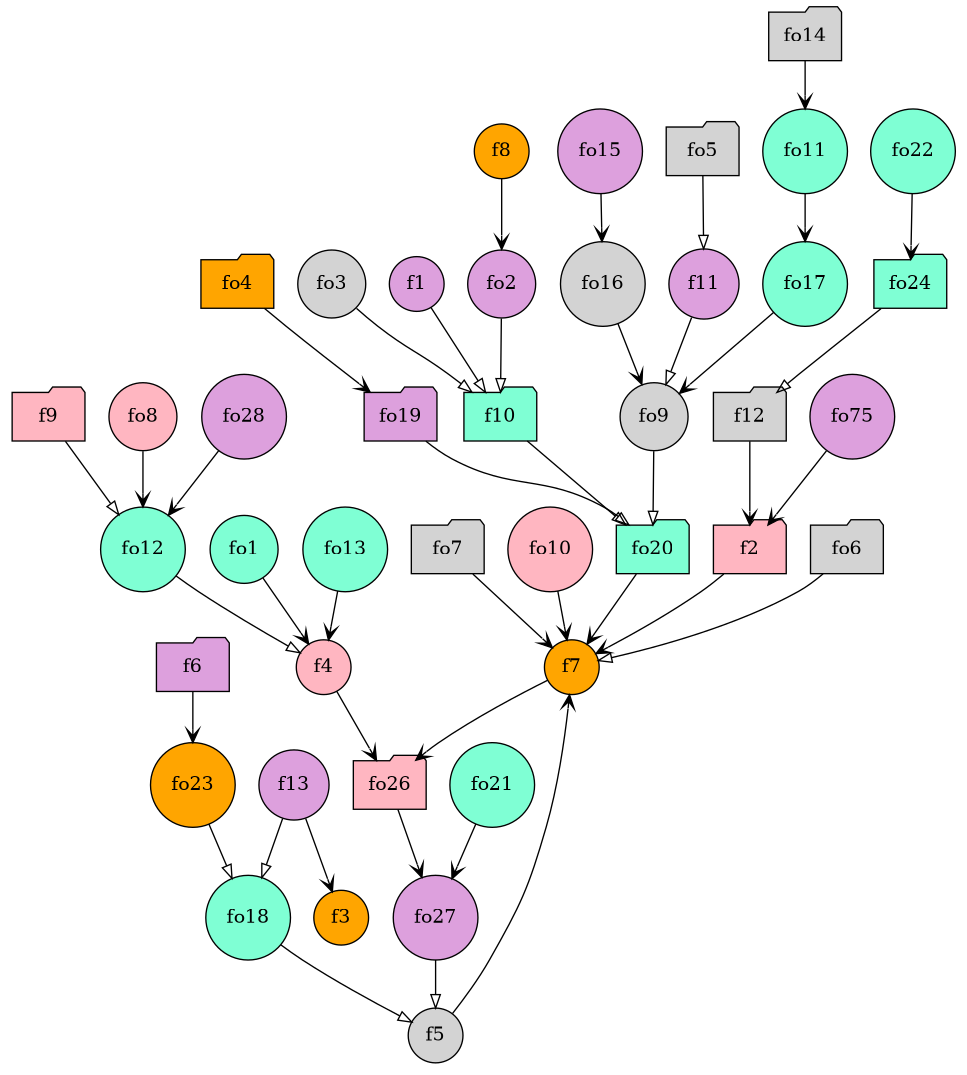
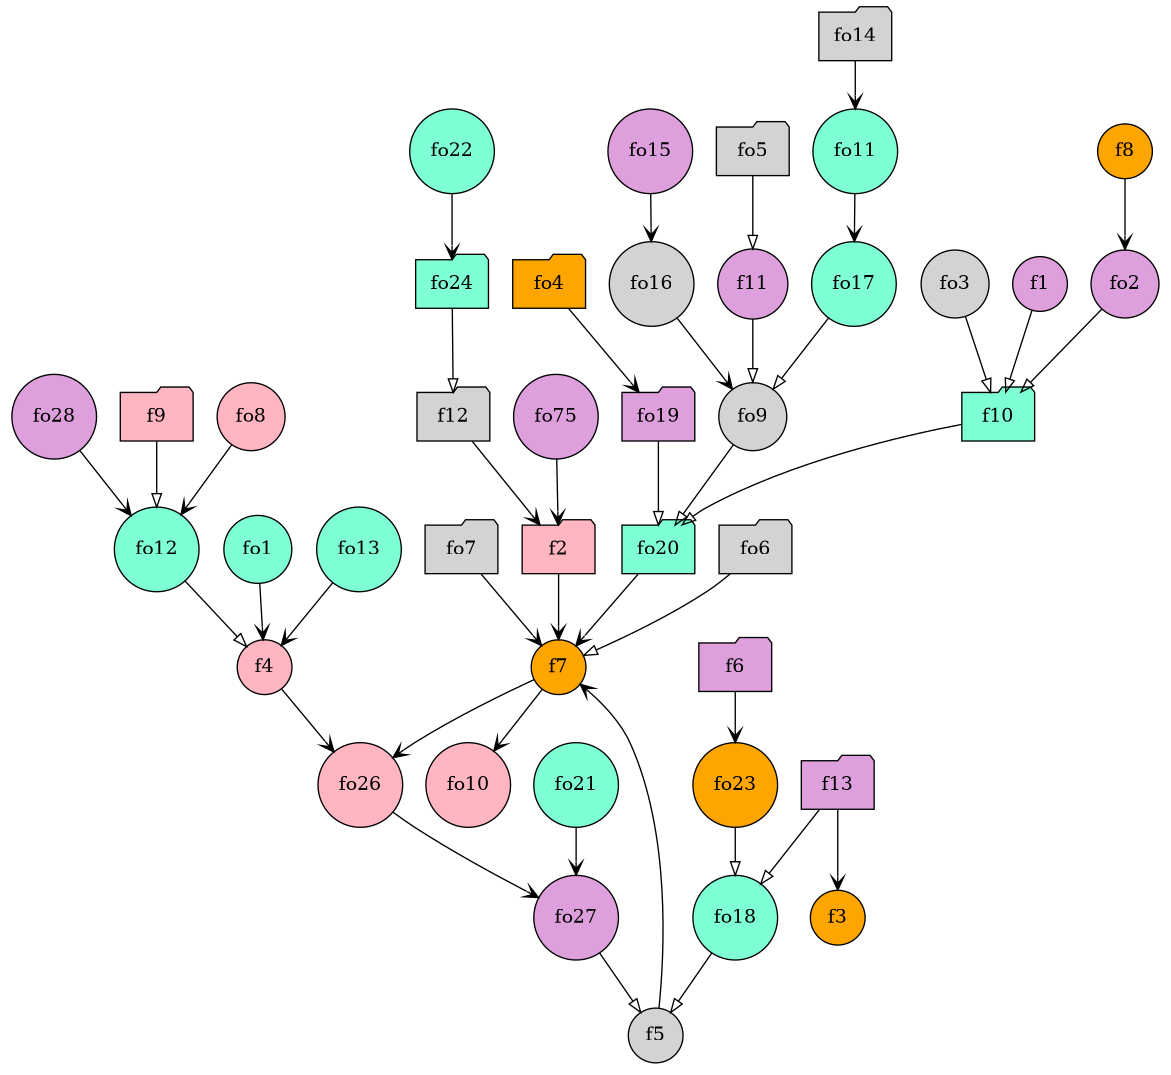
edge "fo17" -> "fo9": arrowhead vee -> onormal
edge "fo10" -> "f7": reversed
node "f13": shape circle -> folder
node "fo26": shape folder -> circle
